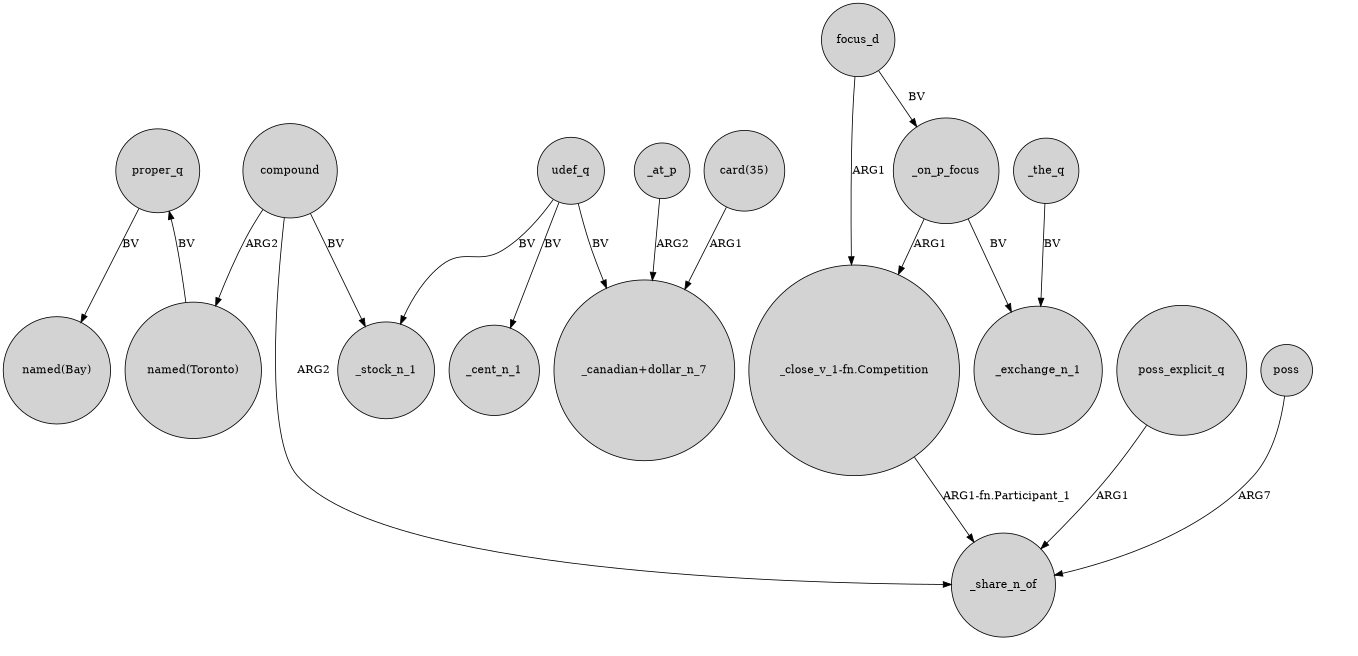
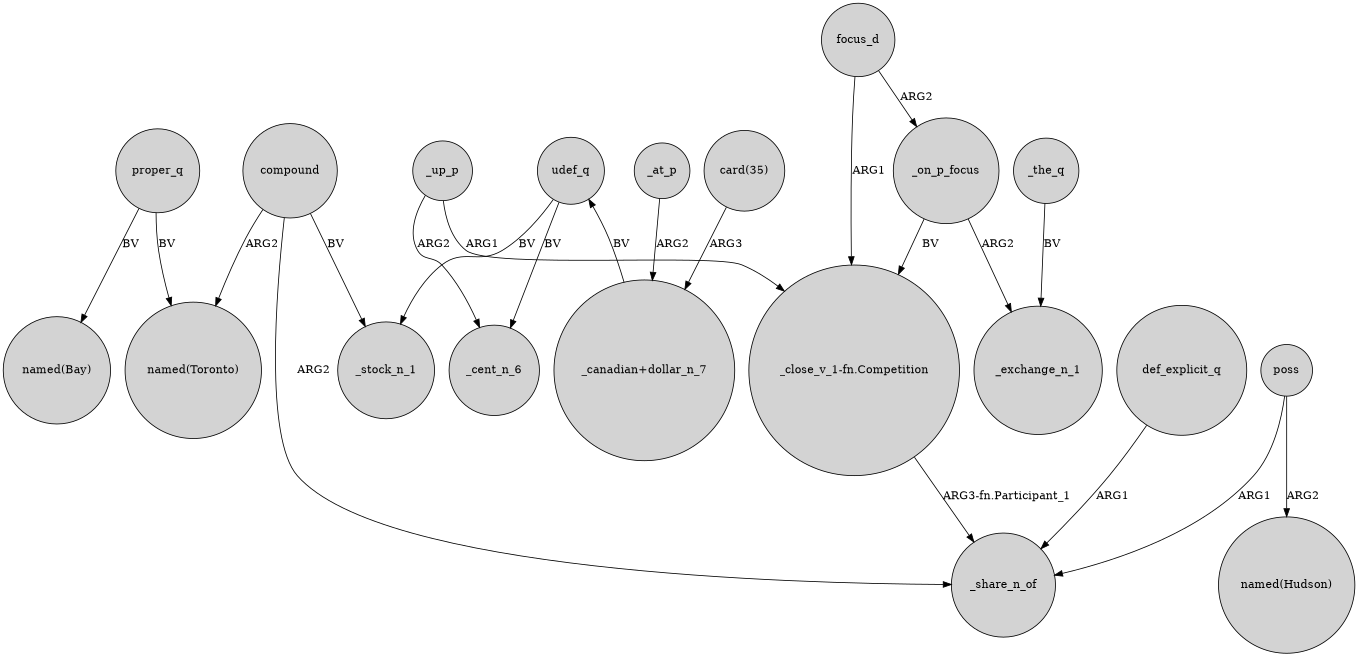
edge "focus_d" -> "_on_p_focus": label "BV" -> "ARG2"
node "_up_p": added
edge "udef_q" -> "_canadian+dollar_n_7": reversed
edge "card(35)" -> "_canadian+dollar_n_7": label "ARG1" -> "ARG3"
edge "_on_p_focus" -> "_close_v_1-fn.Competition": label "ARG1" -> "BV"
edge "_on_p_focus" -> "_exchange_n_1": label "BV" -> "ARG2"
edge "named(Toronto)" -> "proper_q": reversed
node "_cent_n_1": label "_cent_n_1" -> "_cent_n_6"
node "poss_explicit_q": label "poss_explicit_q" -> "def_explicit_q"
edge "_close_v_1-fn.Competition" -> "_share_n_of": label "ARG1-fn.Participant_1" -> "ARG3-fn.Participant_1"
edge "poss" -> "_share_n_of": label "ARG7" -> "ARG1"
node "named(Hudson)": added
